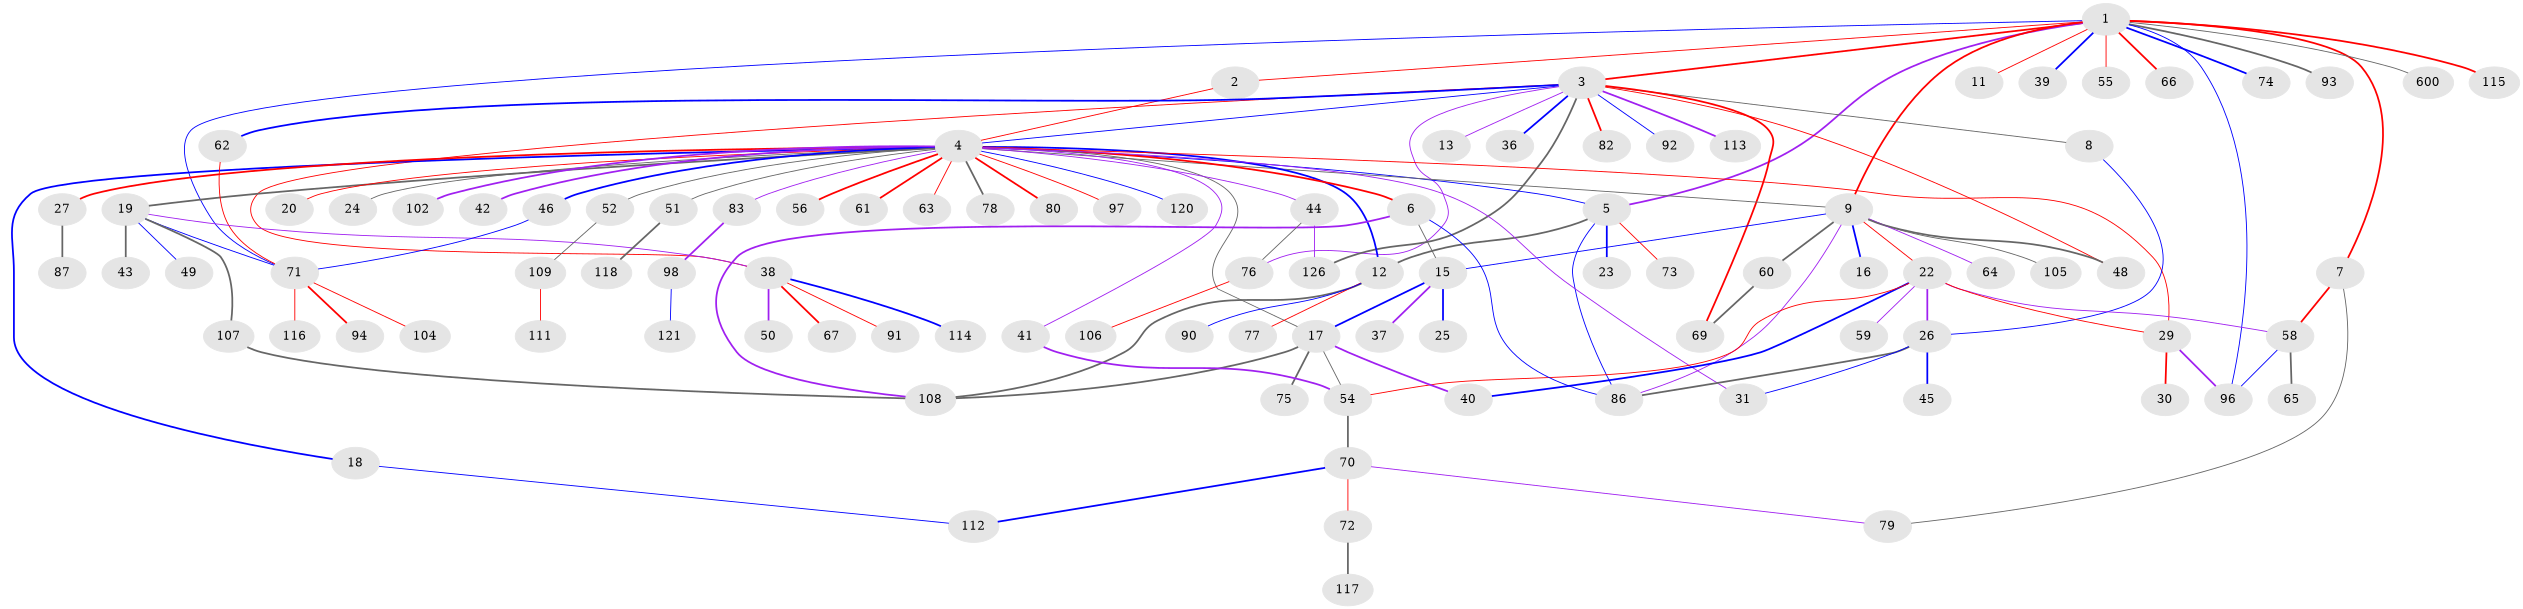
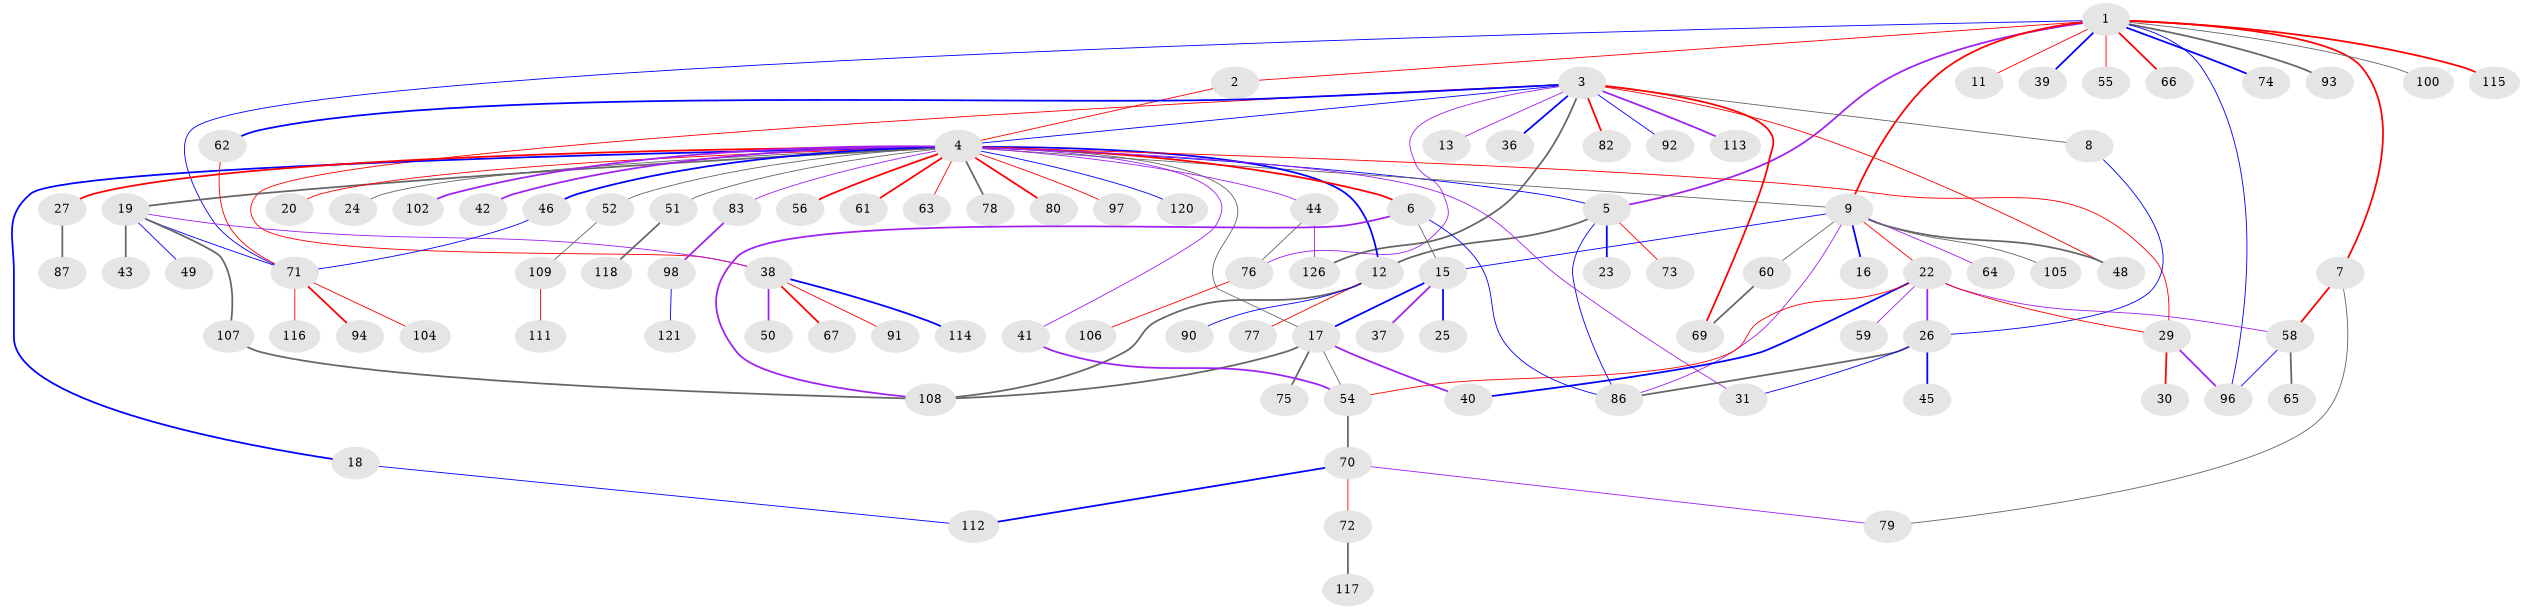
edge "1" -- "3": removed
node "600": label "600" -> "100"
edge "9" -- "60": style bold -> solid
